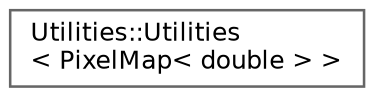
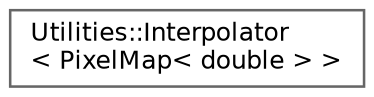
node "Utilities::Utilities < PixelMap< double > >": label "Utilities::Utilities < PixelMap< double > >" -> "Utilities::Interpolator < PixelMap< double > >"
